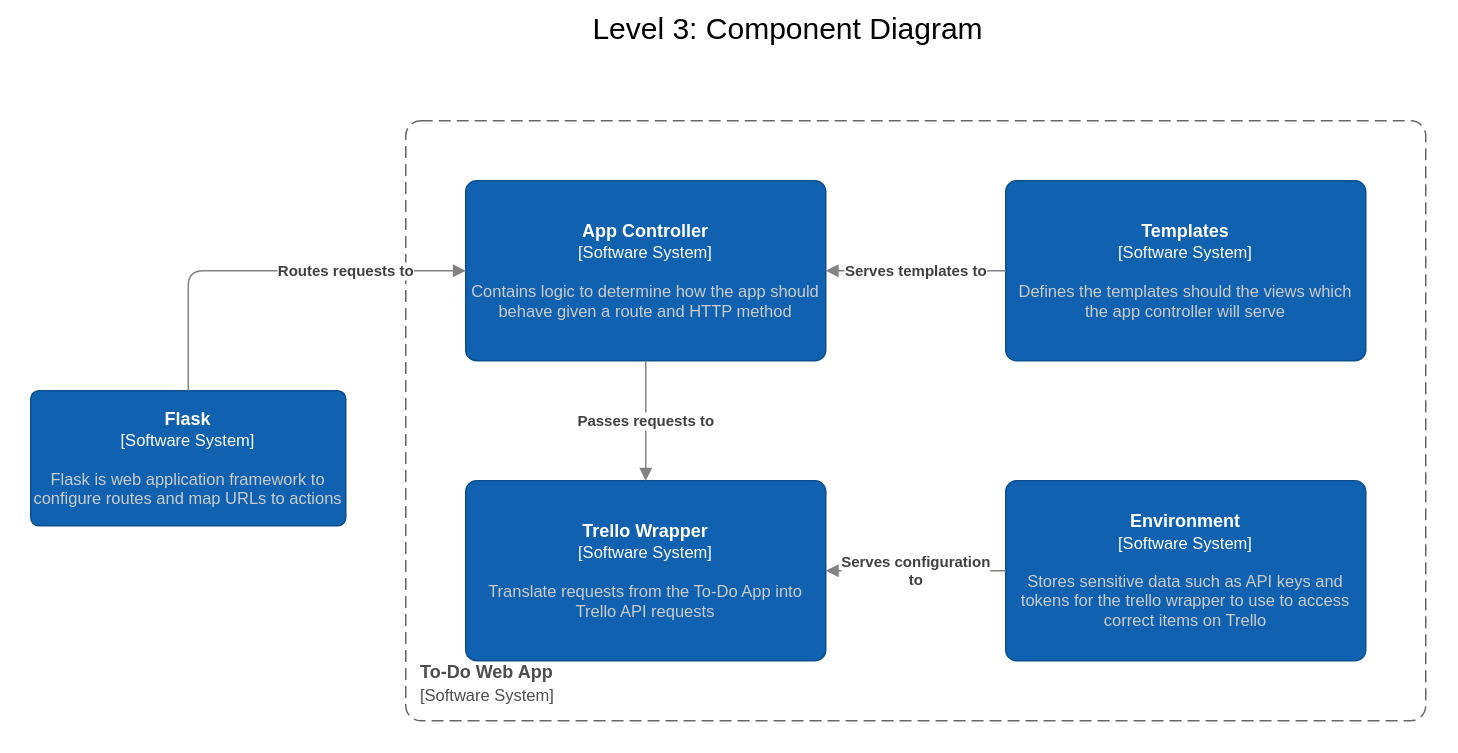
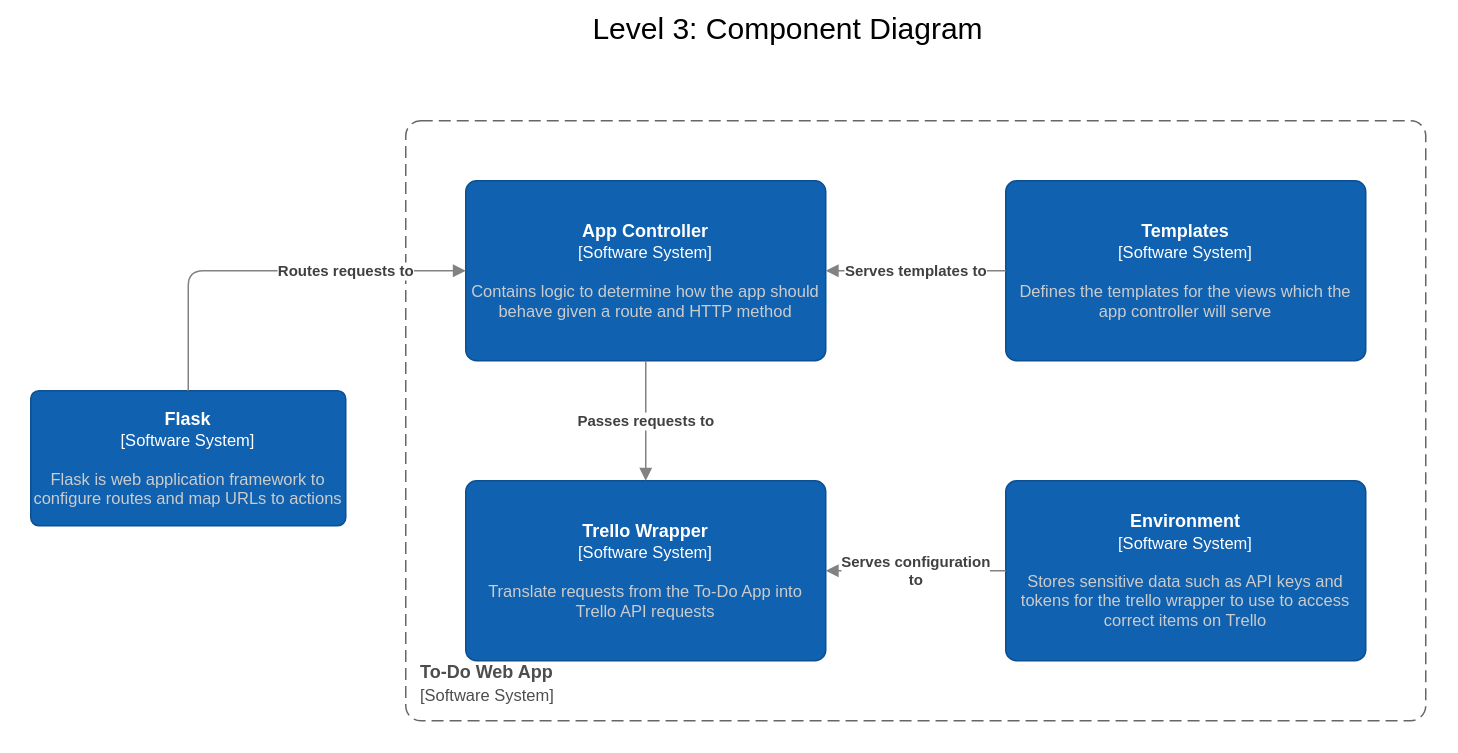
node "Templates [Software System] Defines the templates should the views which the app controller will serve": label "Templates [Software System] Defines the templates should the views which the app controller will serve" -> "Templates [Software System] Defines the templates for the views which the app controller will serve"
